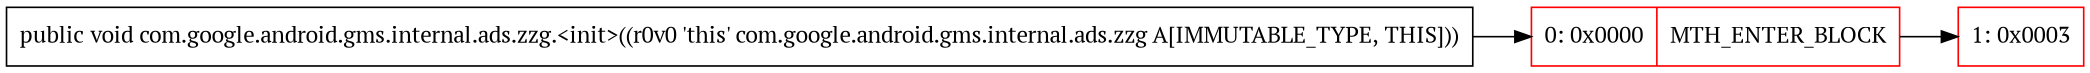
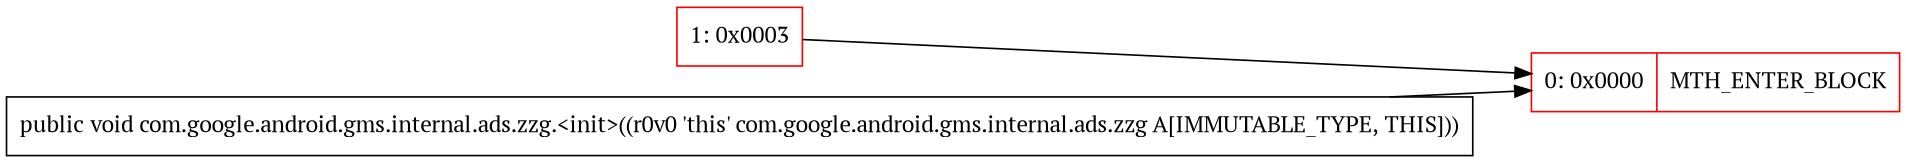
edge "0: 0x0000" -> "1: 0x0003": reversed
